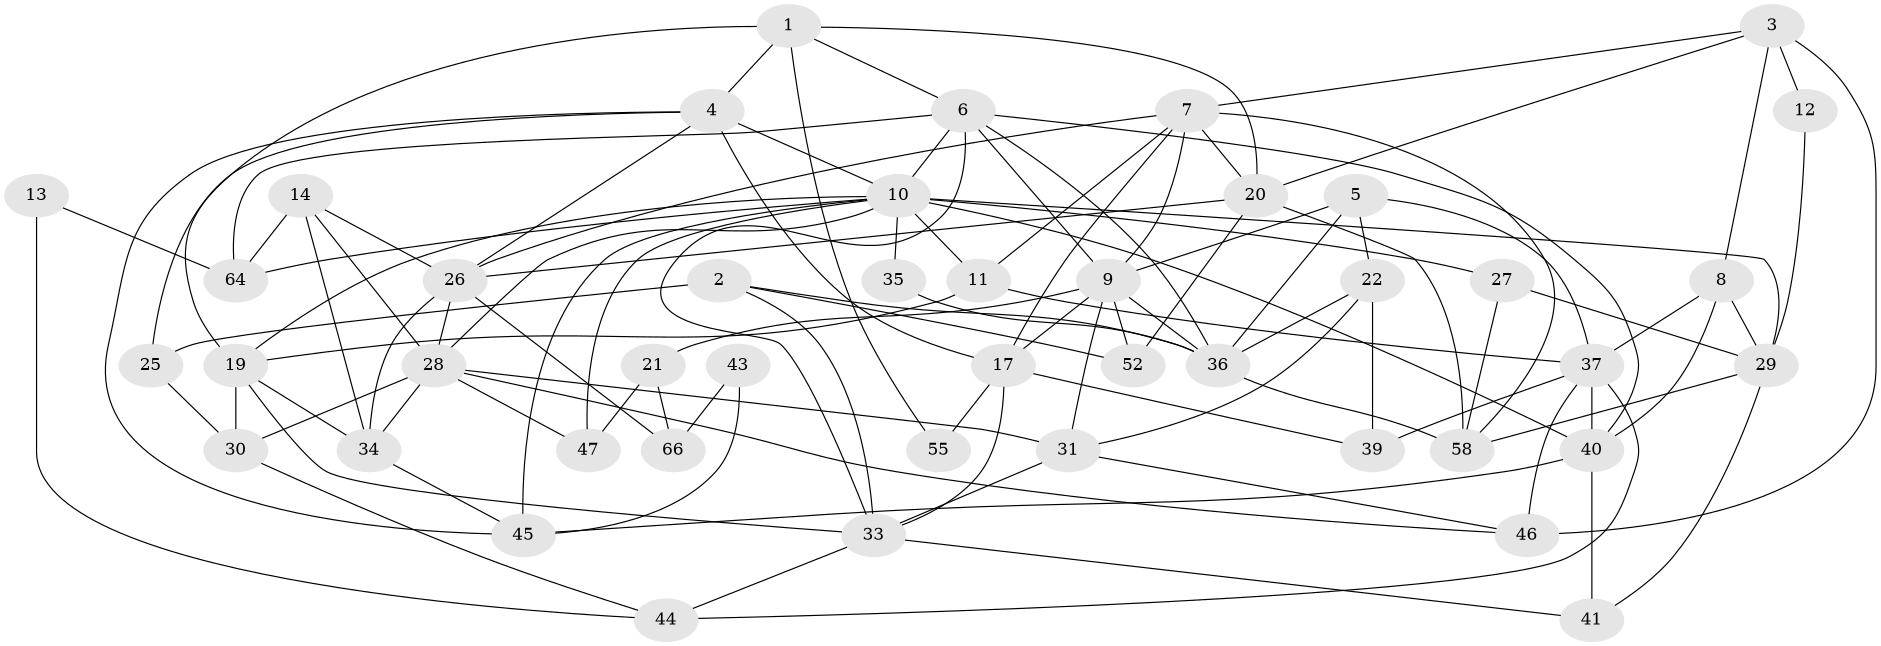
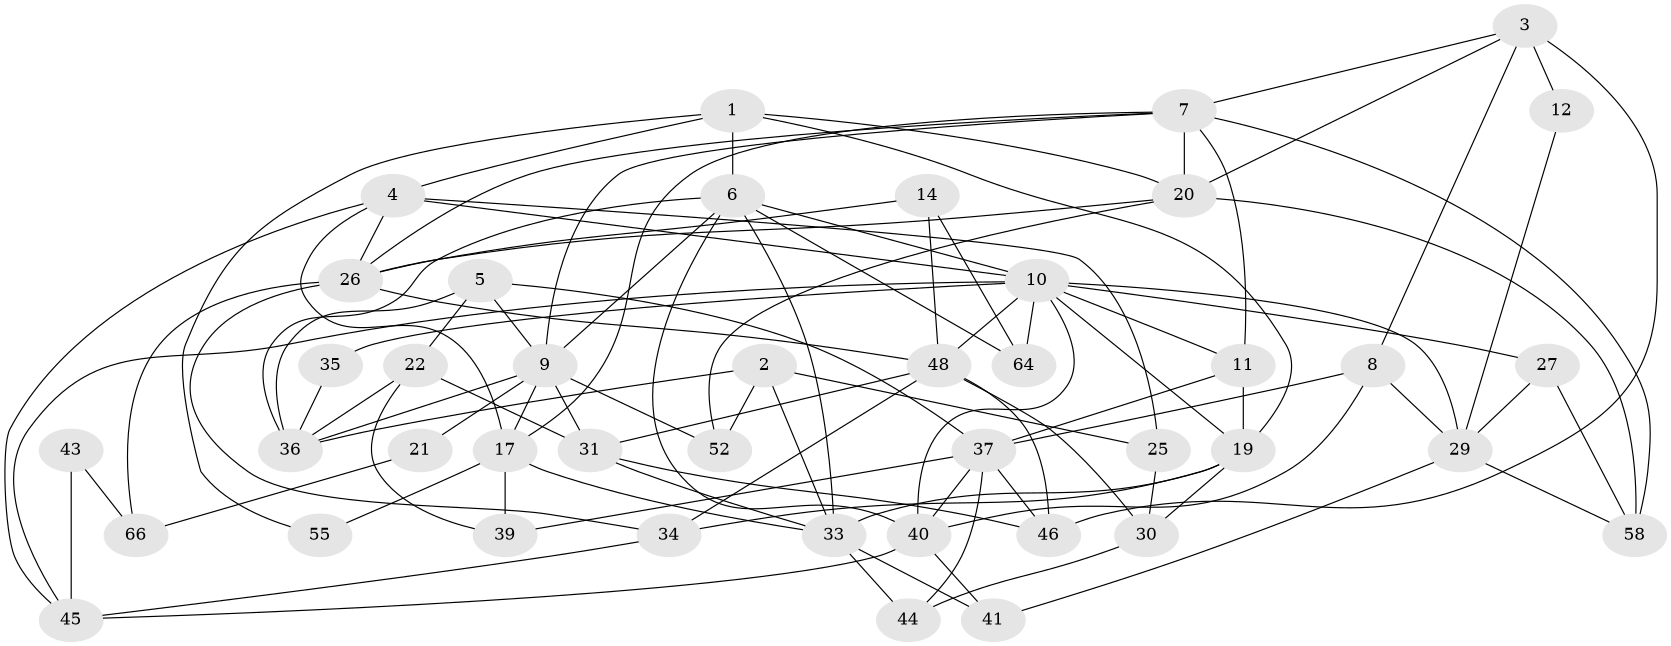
node "13": removed
edge "14" -- "34": removed
node "28": label "28" -> "48"
edge "36" -- "58": removed
node "47": removed
